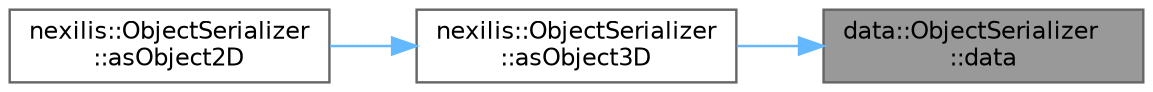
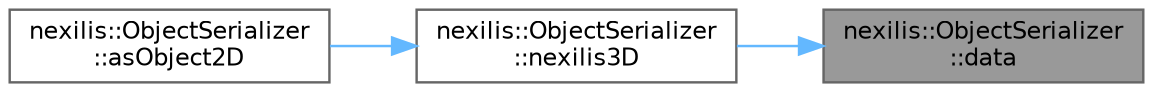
node "nexilis::ObjectSerializer ::asObject3D": label "nexilis::ObjectSerializer ::asObject3D" -> "nexilis::ObjectSerializer ::nexilis3D"
node "data::ObjectSerializer ::data": label "data::ObjectSerializer ::data" -> "nexilis::ObjectSerializer ::data"
